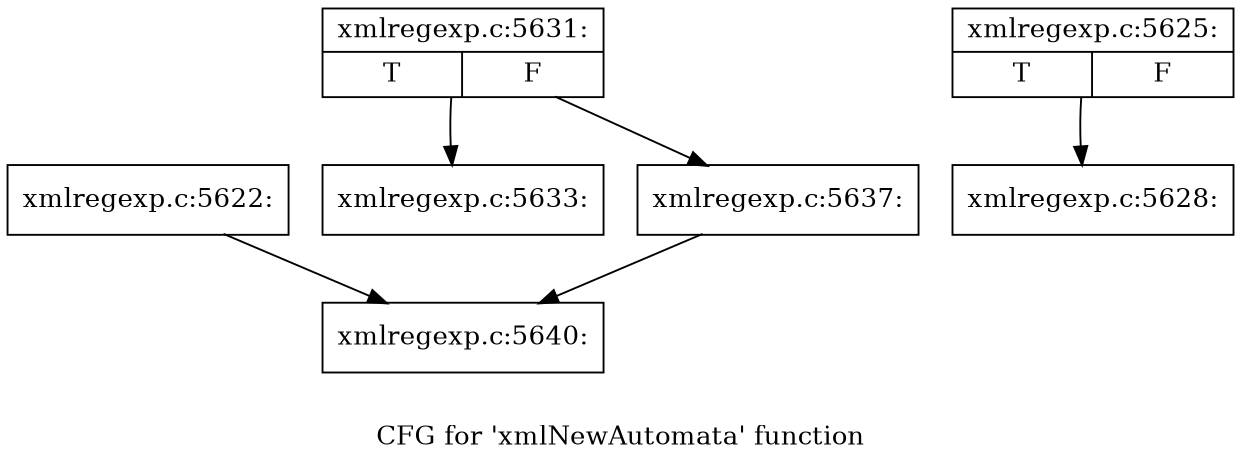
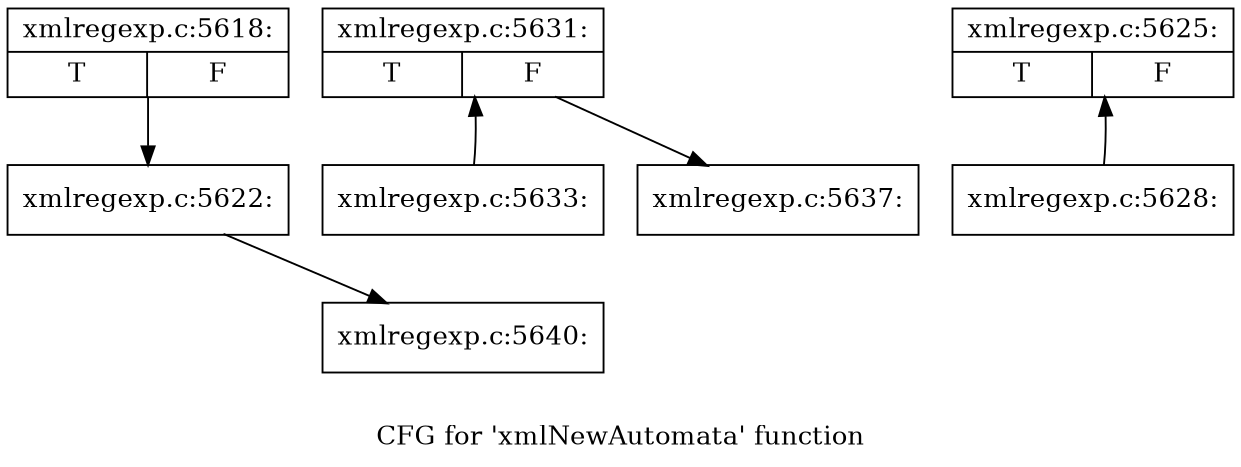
node "xmlregexp.c:5618:": added
edge "xmlregexp.c:5631:" -> "xmlregexp.c:5633:": reversed
edge "xmlregexp.c:5625:" -> "xmlregexp.c:5628:": reversed
edge "xmlregexp.c:5637:" -> "xmlregexp.c:5640:": removed
